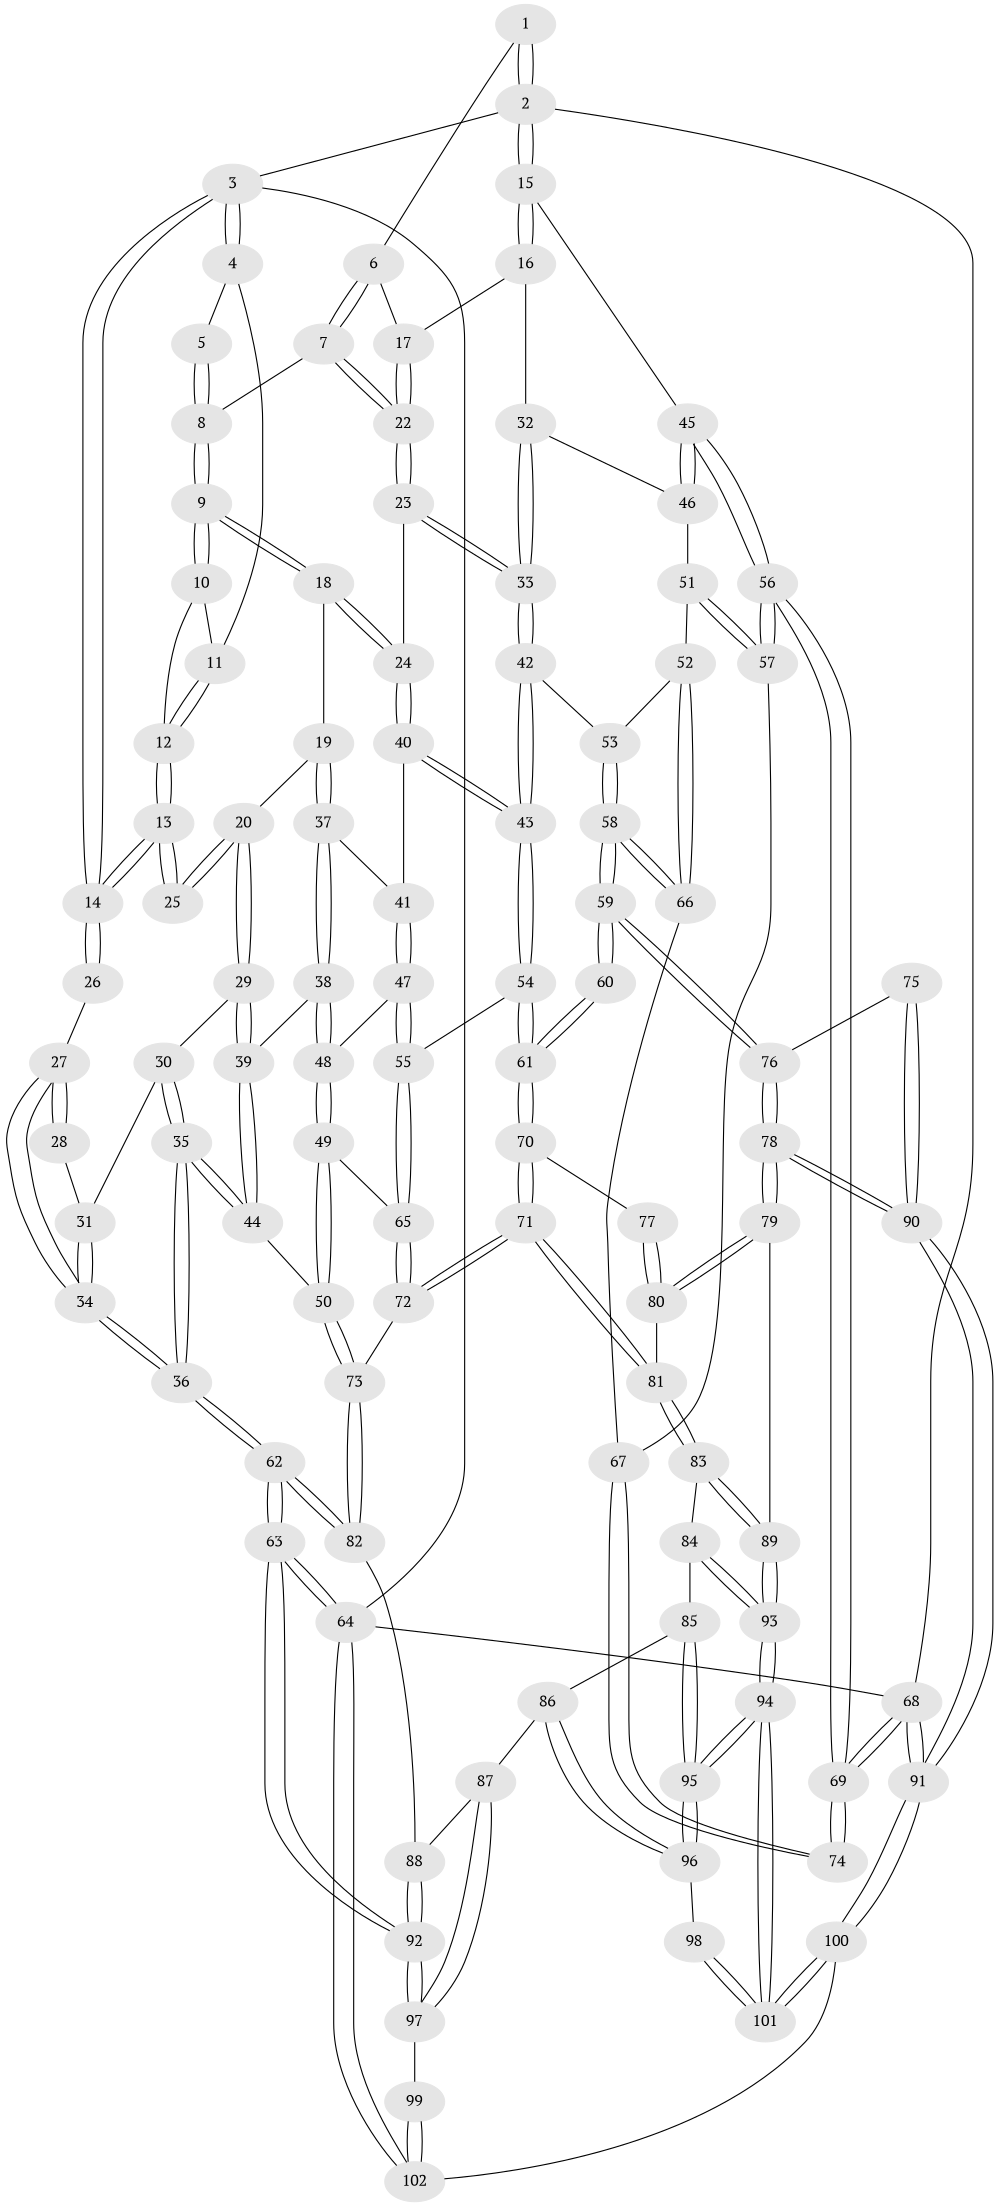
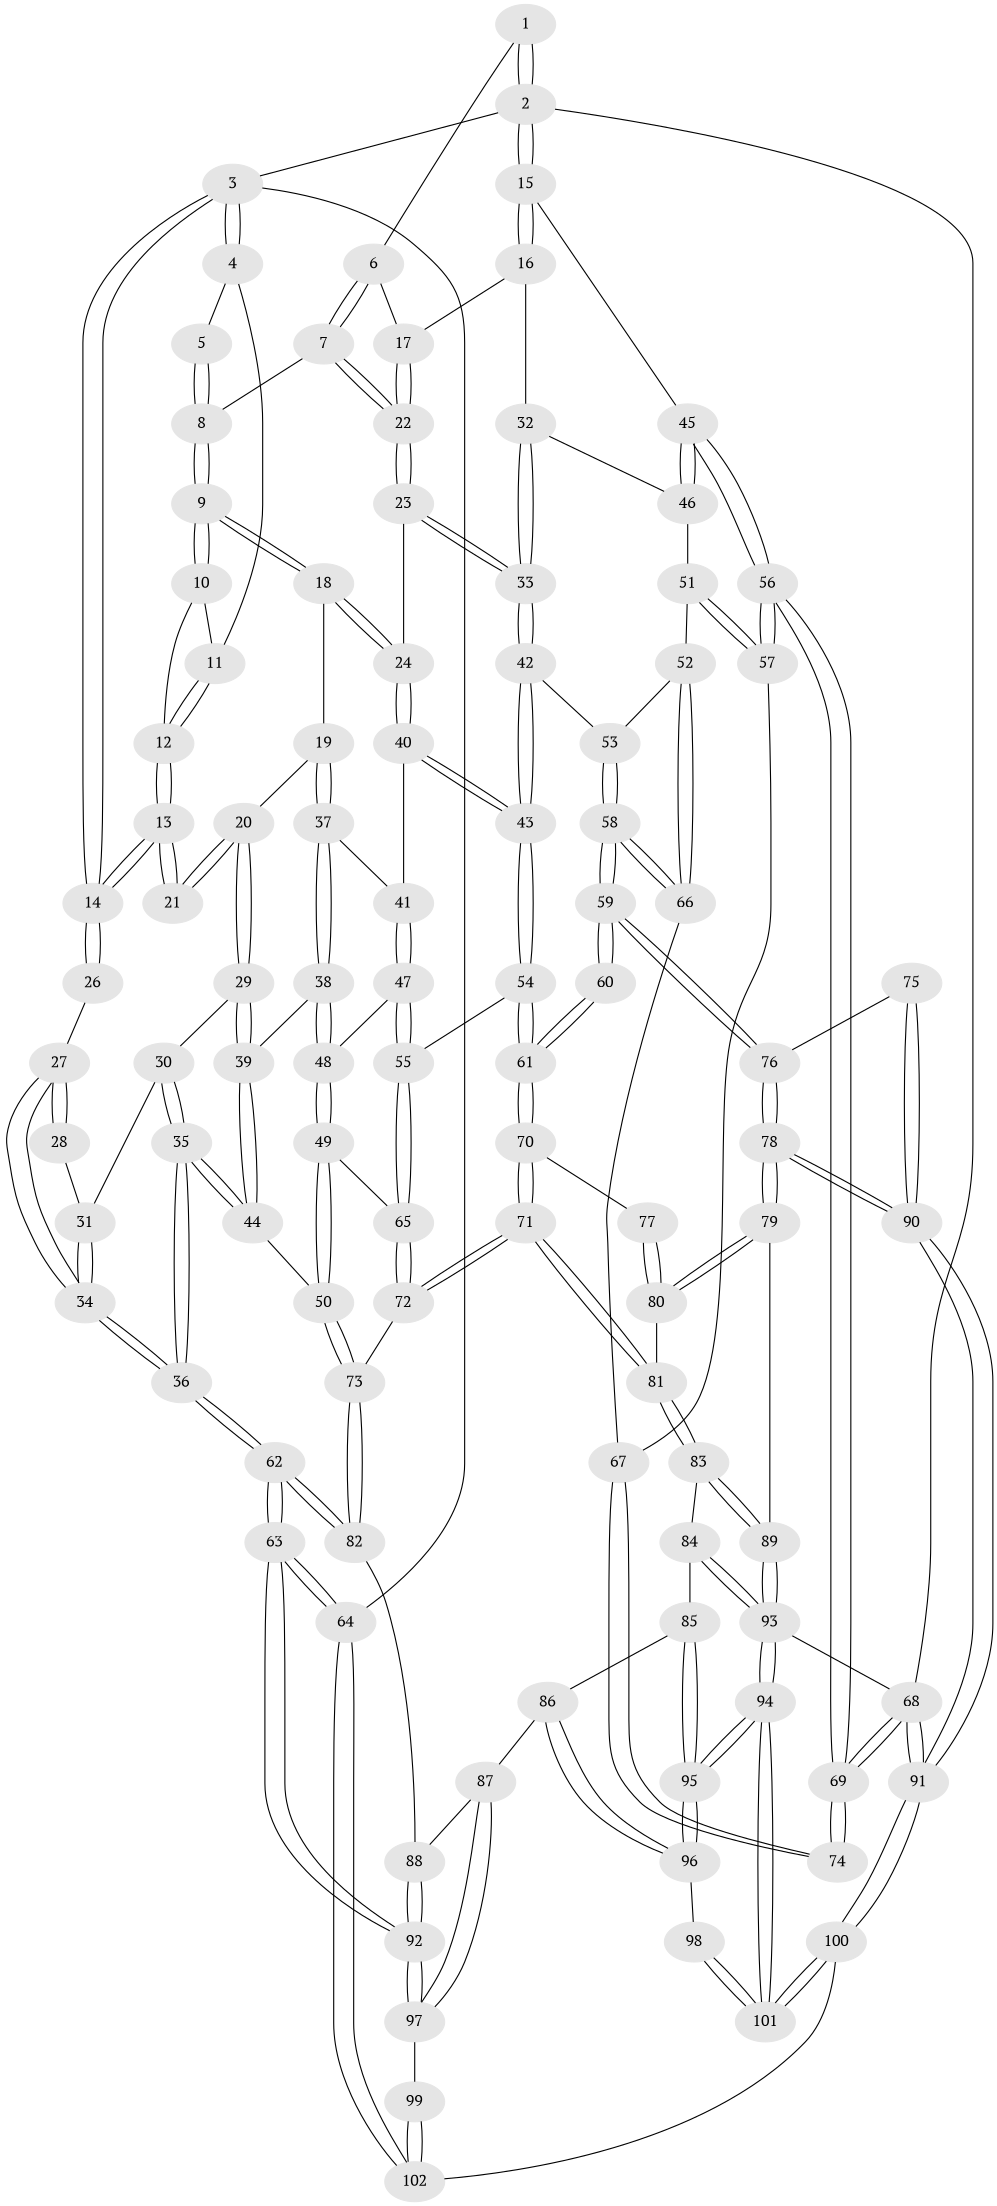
node "25": label "25" -> "21"
edge "64" -- "68": now "93" -- "68"
